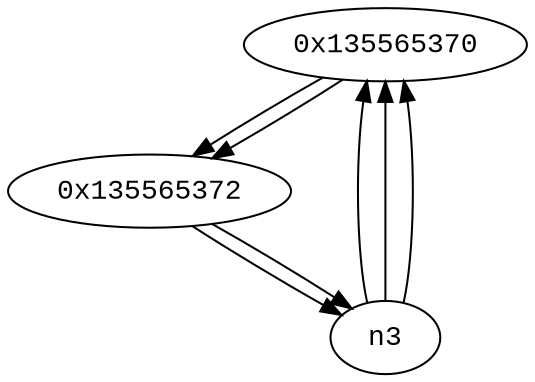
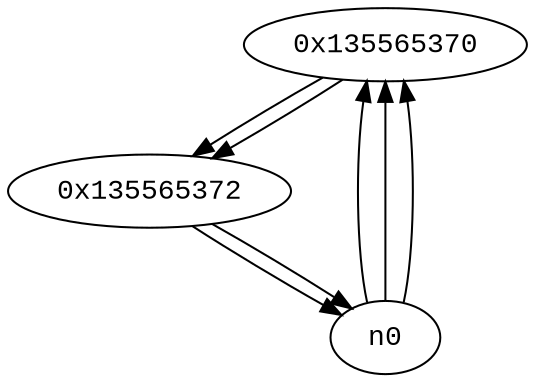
node "n3": label "n3" -> "n0"
